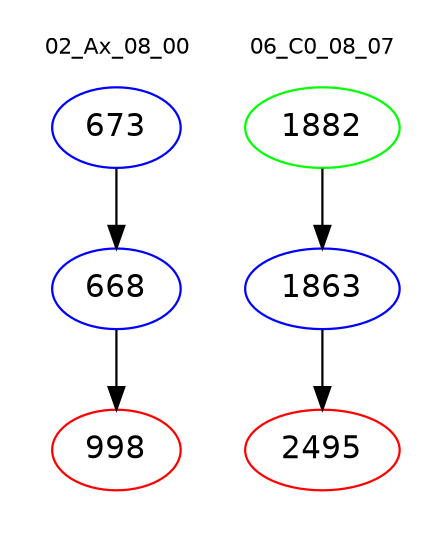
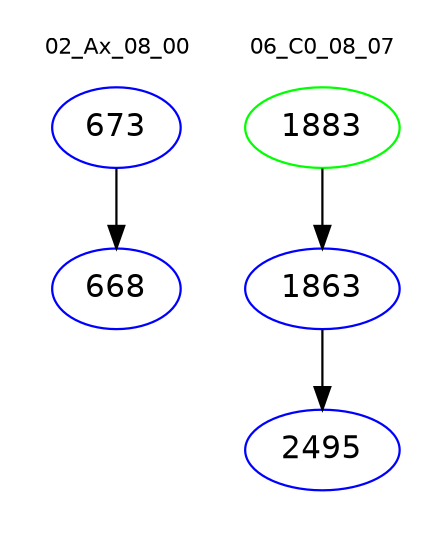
node "1882": label "1882" -> "1883"
node "998": removed
node "2495": color red -> blue
